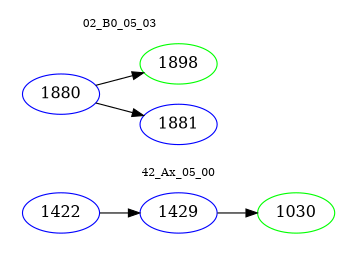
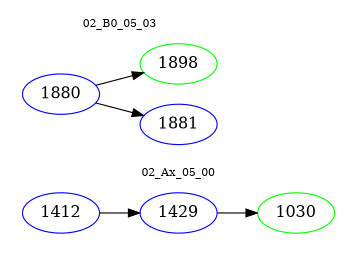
cluster "42_Ax_05_00": label "42_Ax_05_00" -> "02_Ax_05_00"
node "1422": label "1422" -> "1412"
